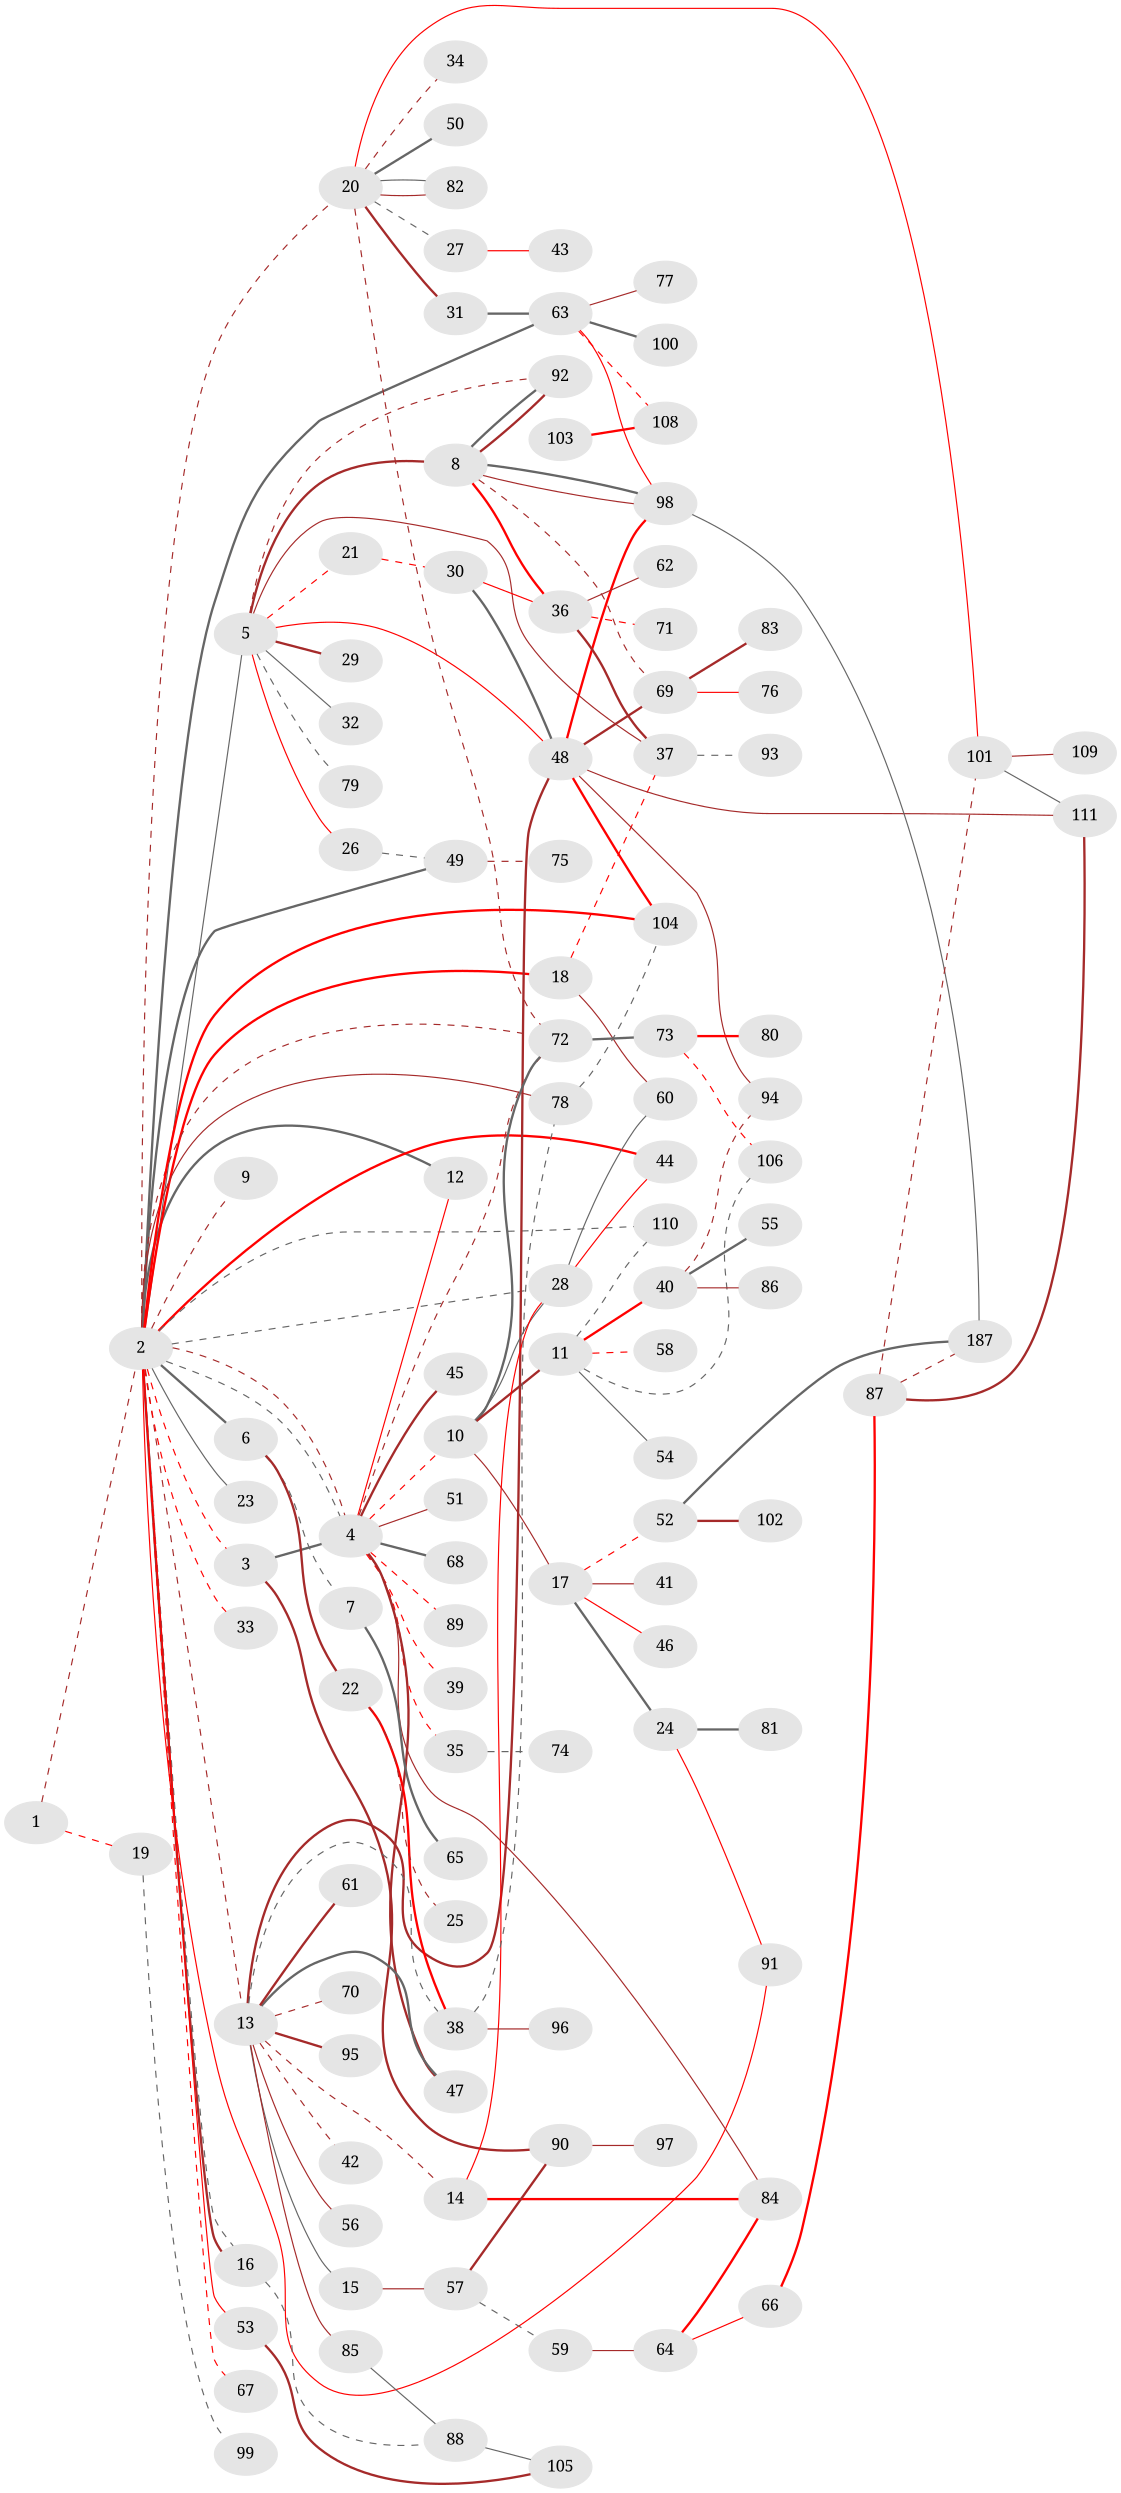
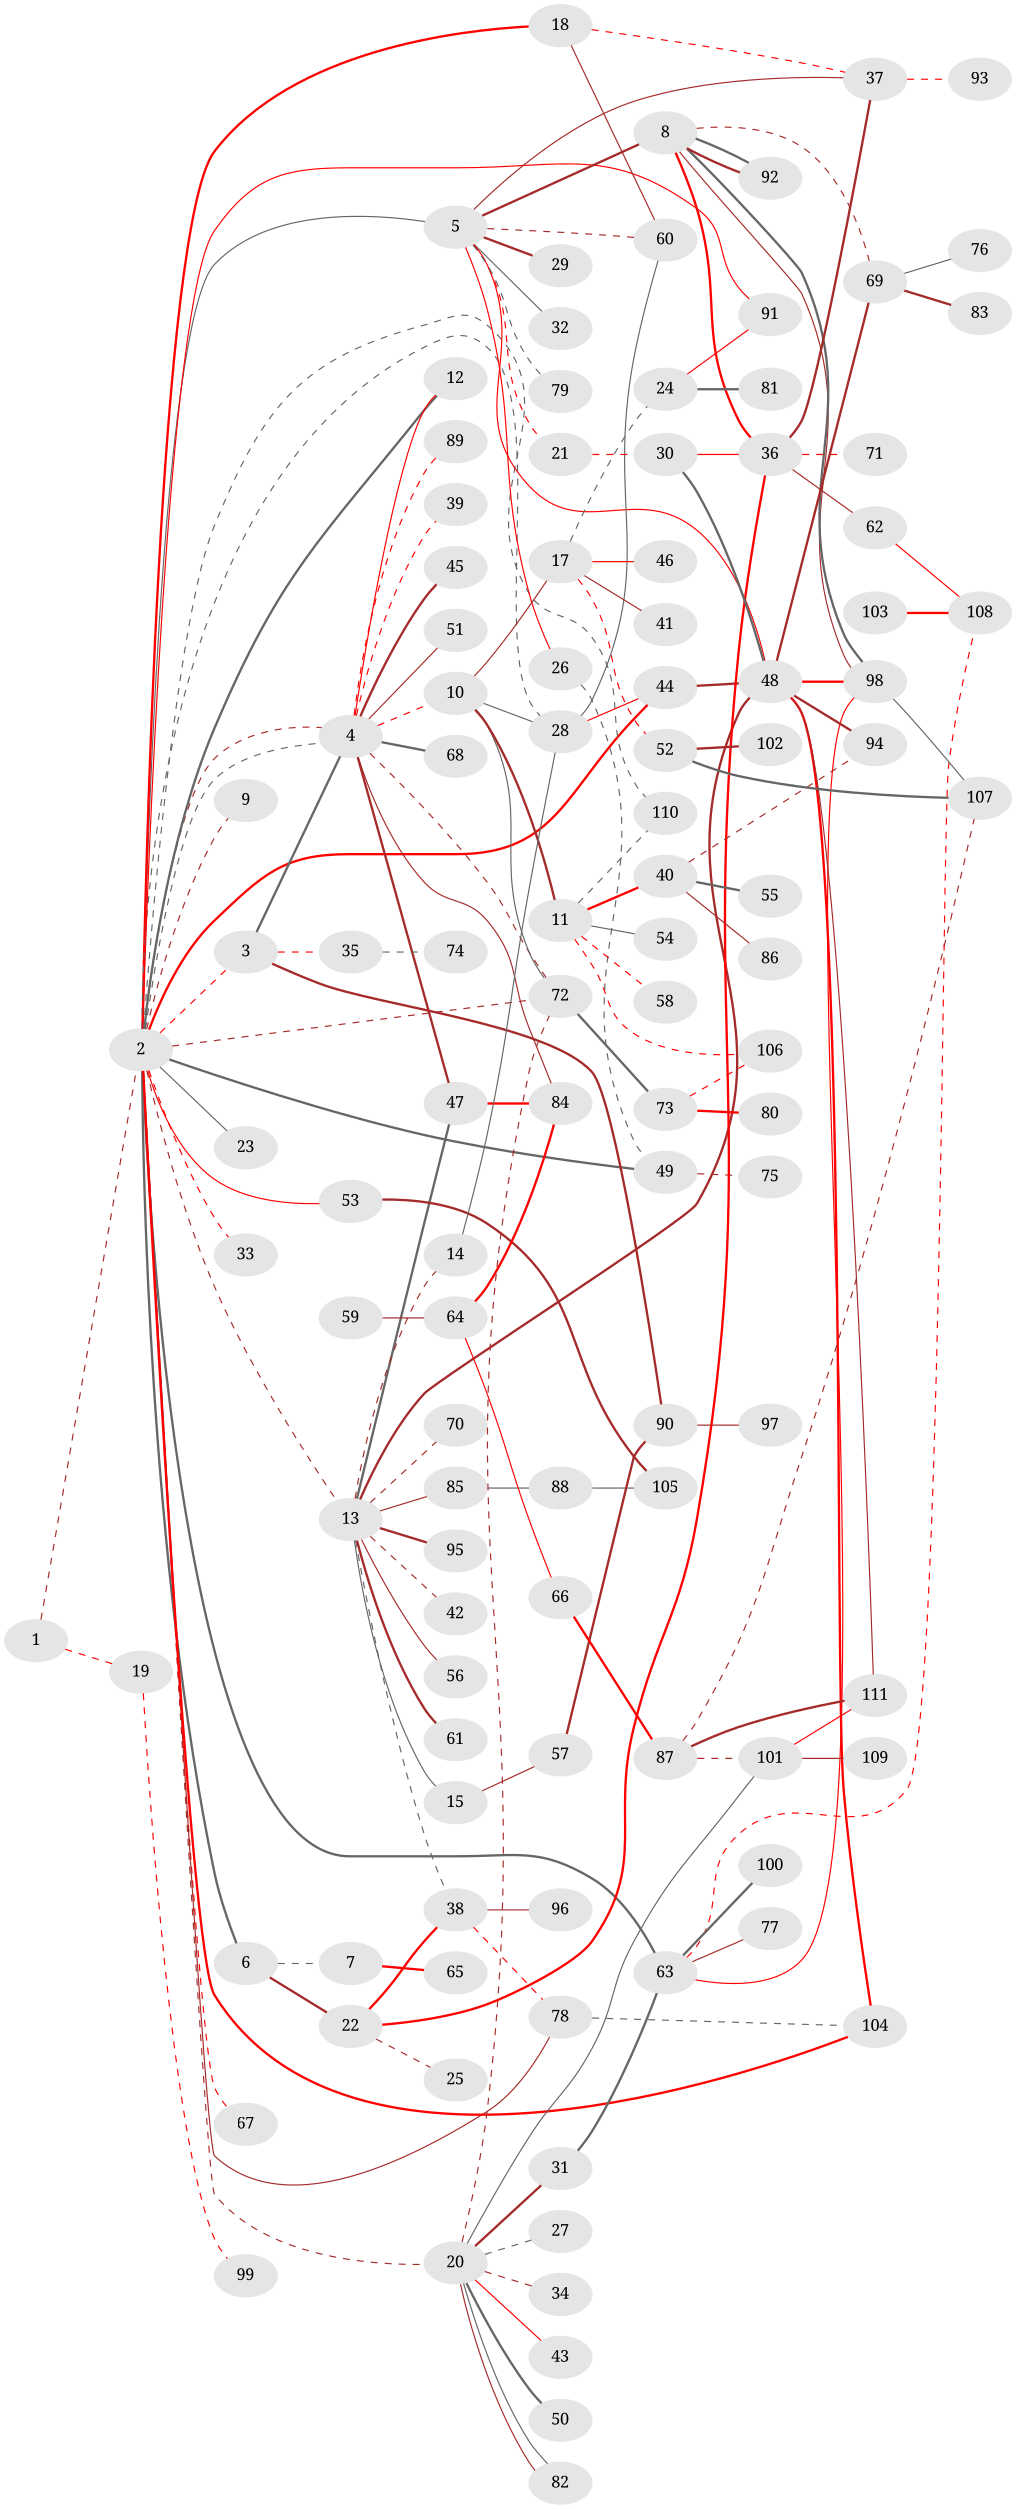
edge "20" -- "101": color red -> gray40
edge "27" -- "43": now "20" -- "43"
edge "92" -- "5": now "60" -- "5"
edge "62" -- "108": added
edge "48" -- "44": added
edge "69" -- "76": color red -> gray40
edge "37" -- "93": color gray40 -> red
edge "101" -- "111": color gray40 -> red
edge "48" -- "94": style solid -> bold
edge "72" -- "10": style bold -> solid
edge "36" -- "22": added
node "187": label "187" -> "107"
edge "106" -- "11": color gray40 -> red
edge "78" -- "38": color gray40 -> red
edge "4" -- "35": now "3" -- "35"
edge "17" -- "24": style bold -> dashed
edge "7" -- "65": color gray40 -> red
edge "28" -- "14": color red -> gray40
edge "19" -- "99": color gray40 -> red
edge "14" -- "84": now "47" -- "84"
node "16": removed
edge "57" -- "59": removed
